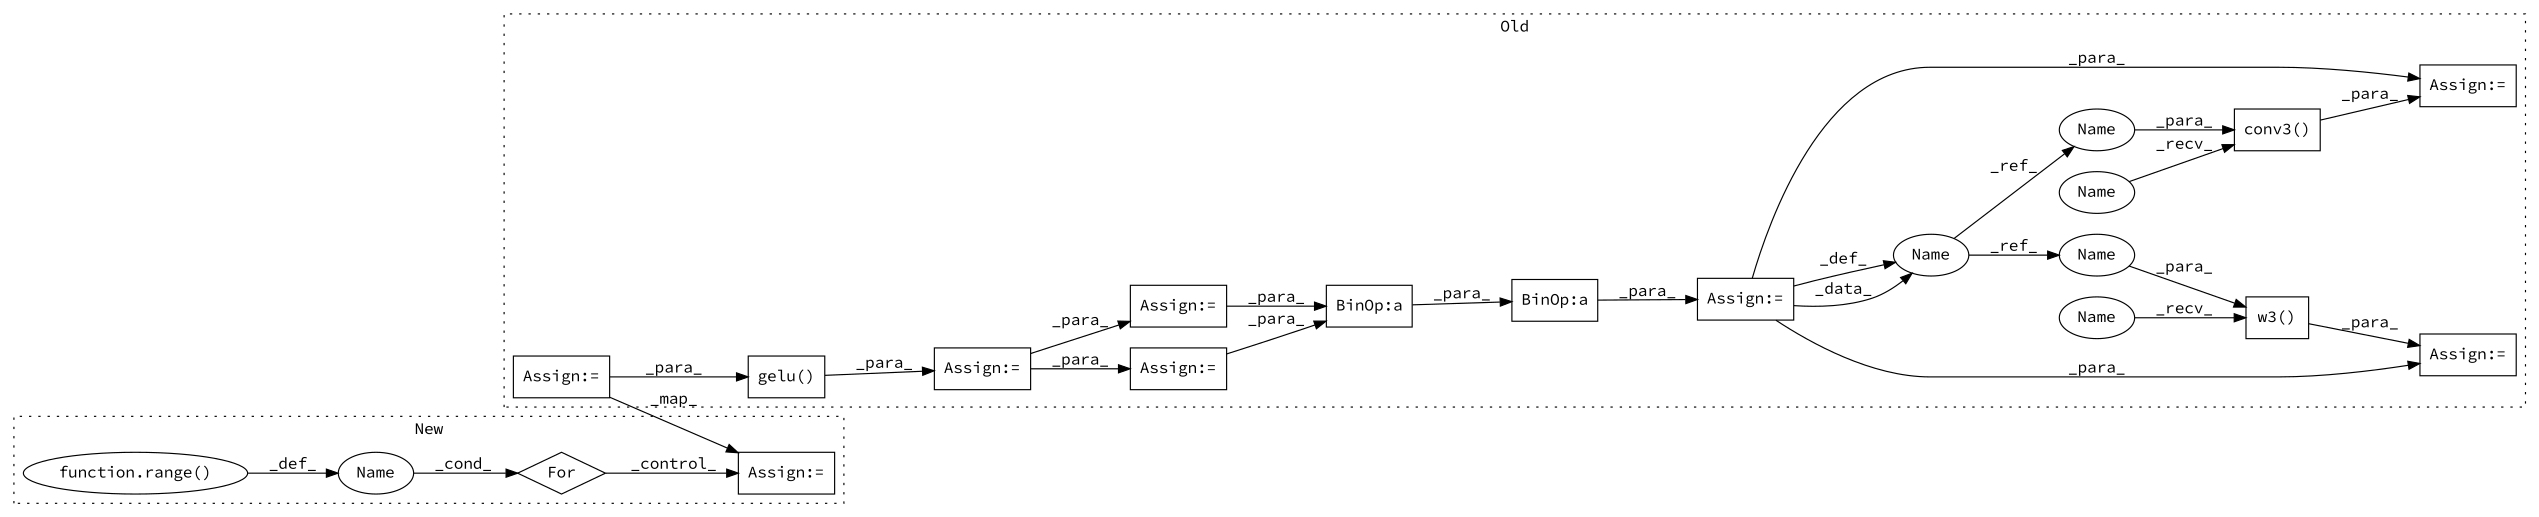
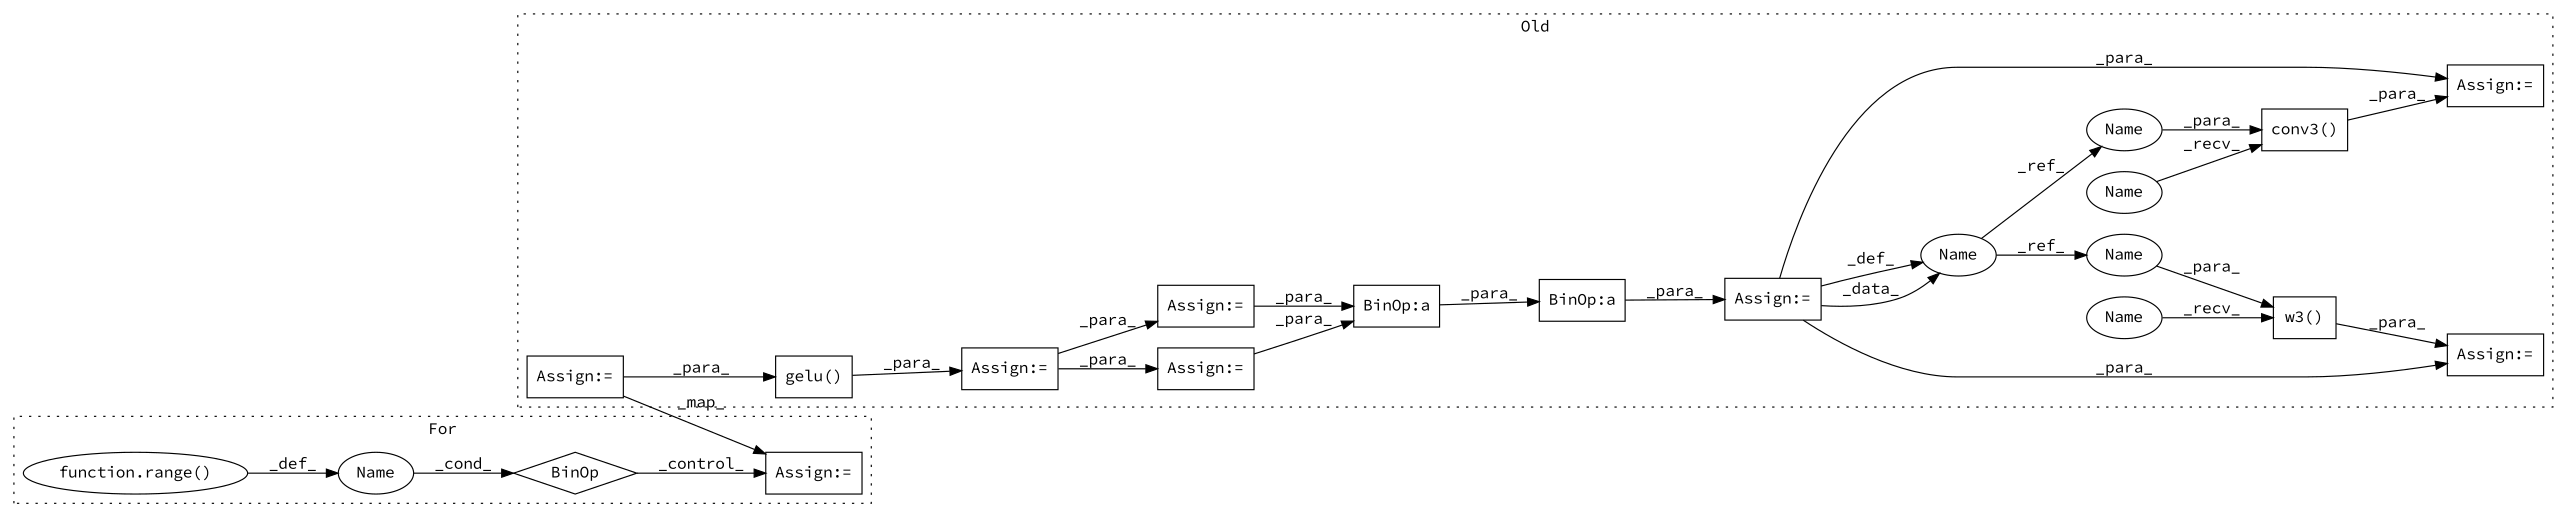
cluster "New": label "New" -> "For"
node "For": label "For" -> "BinOp"
